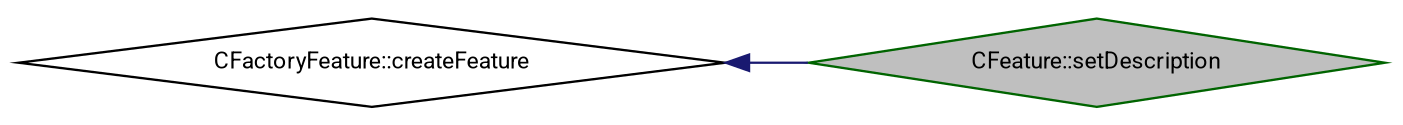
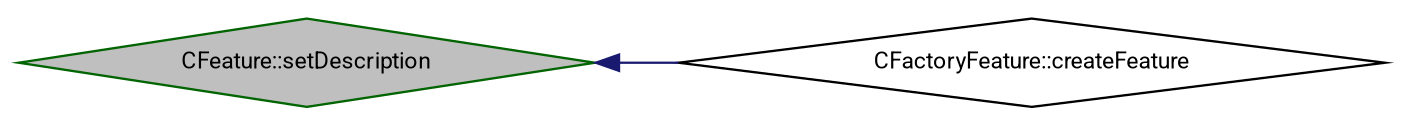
edge "CFeature::setDescription" -> "CFactoryFeature::createFeature": reversed
